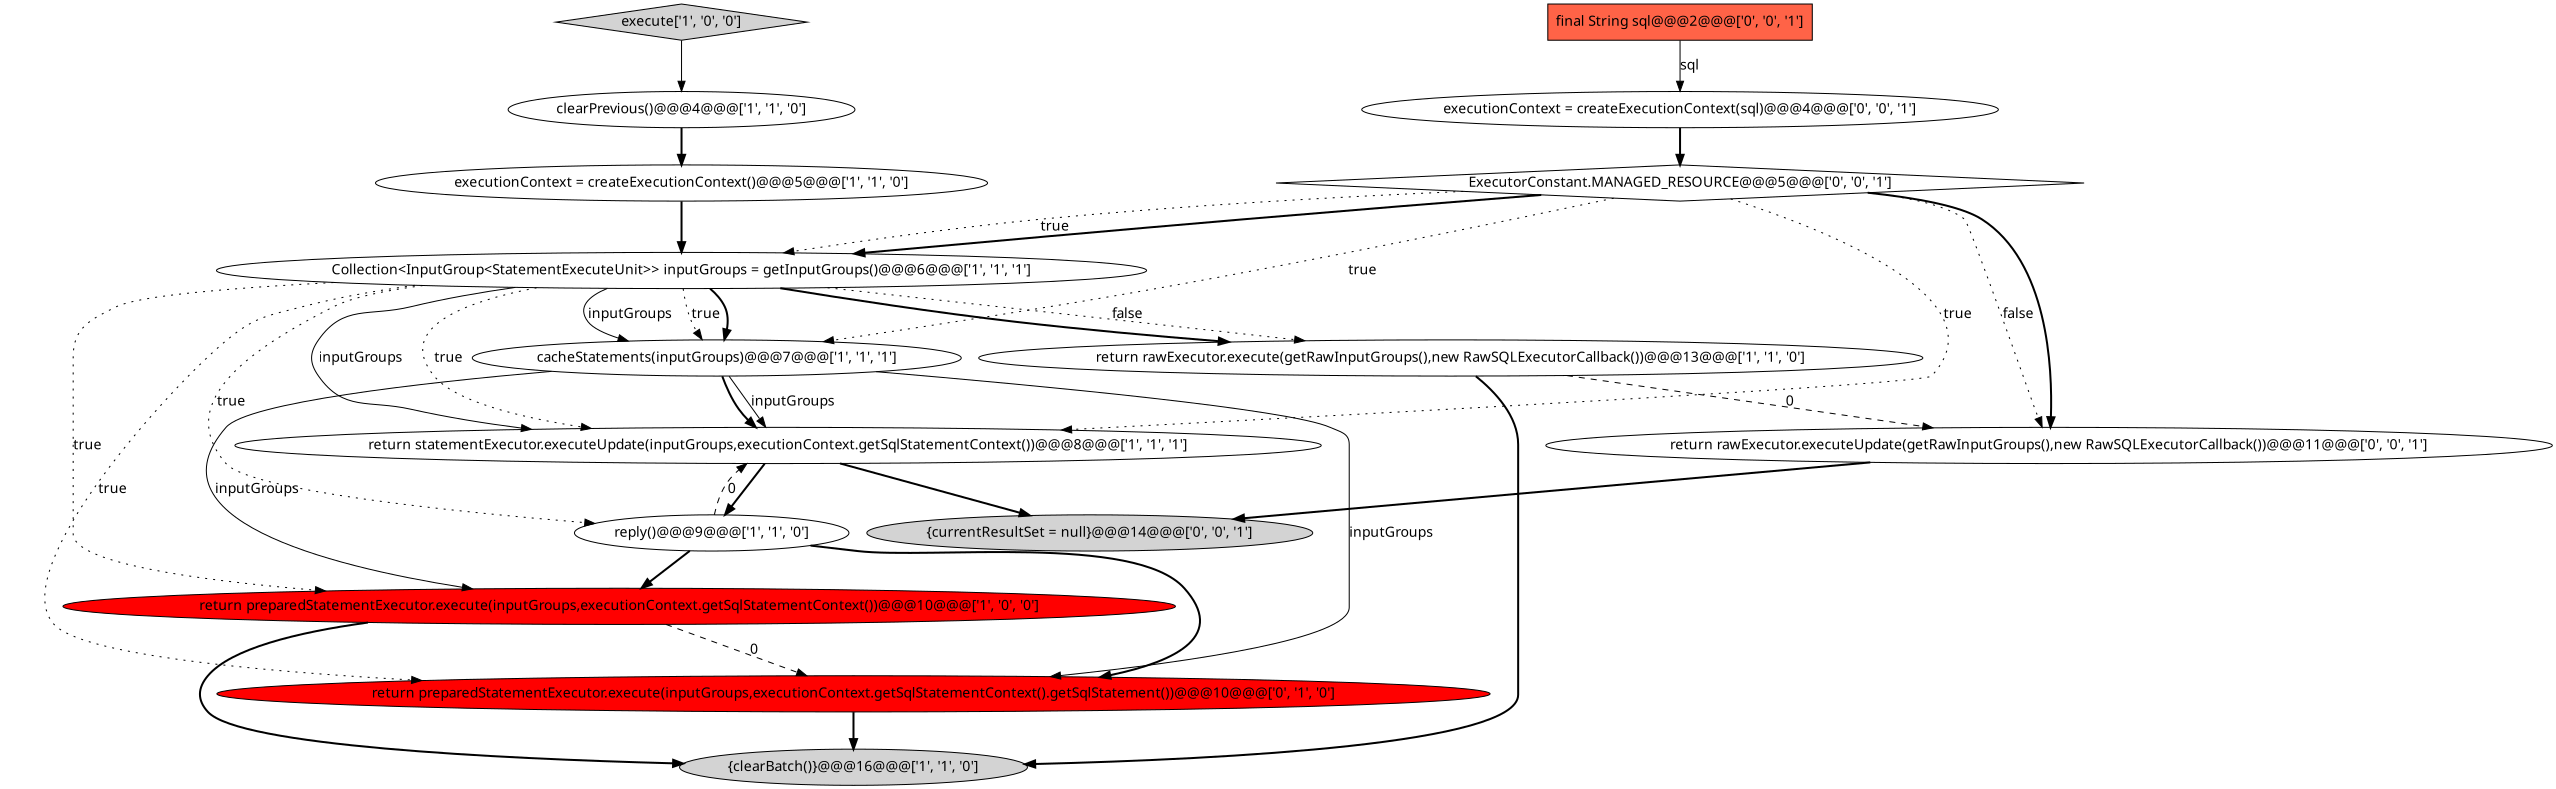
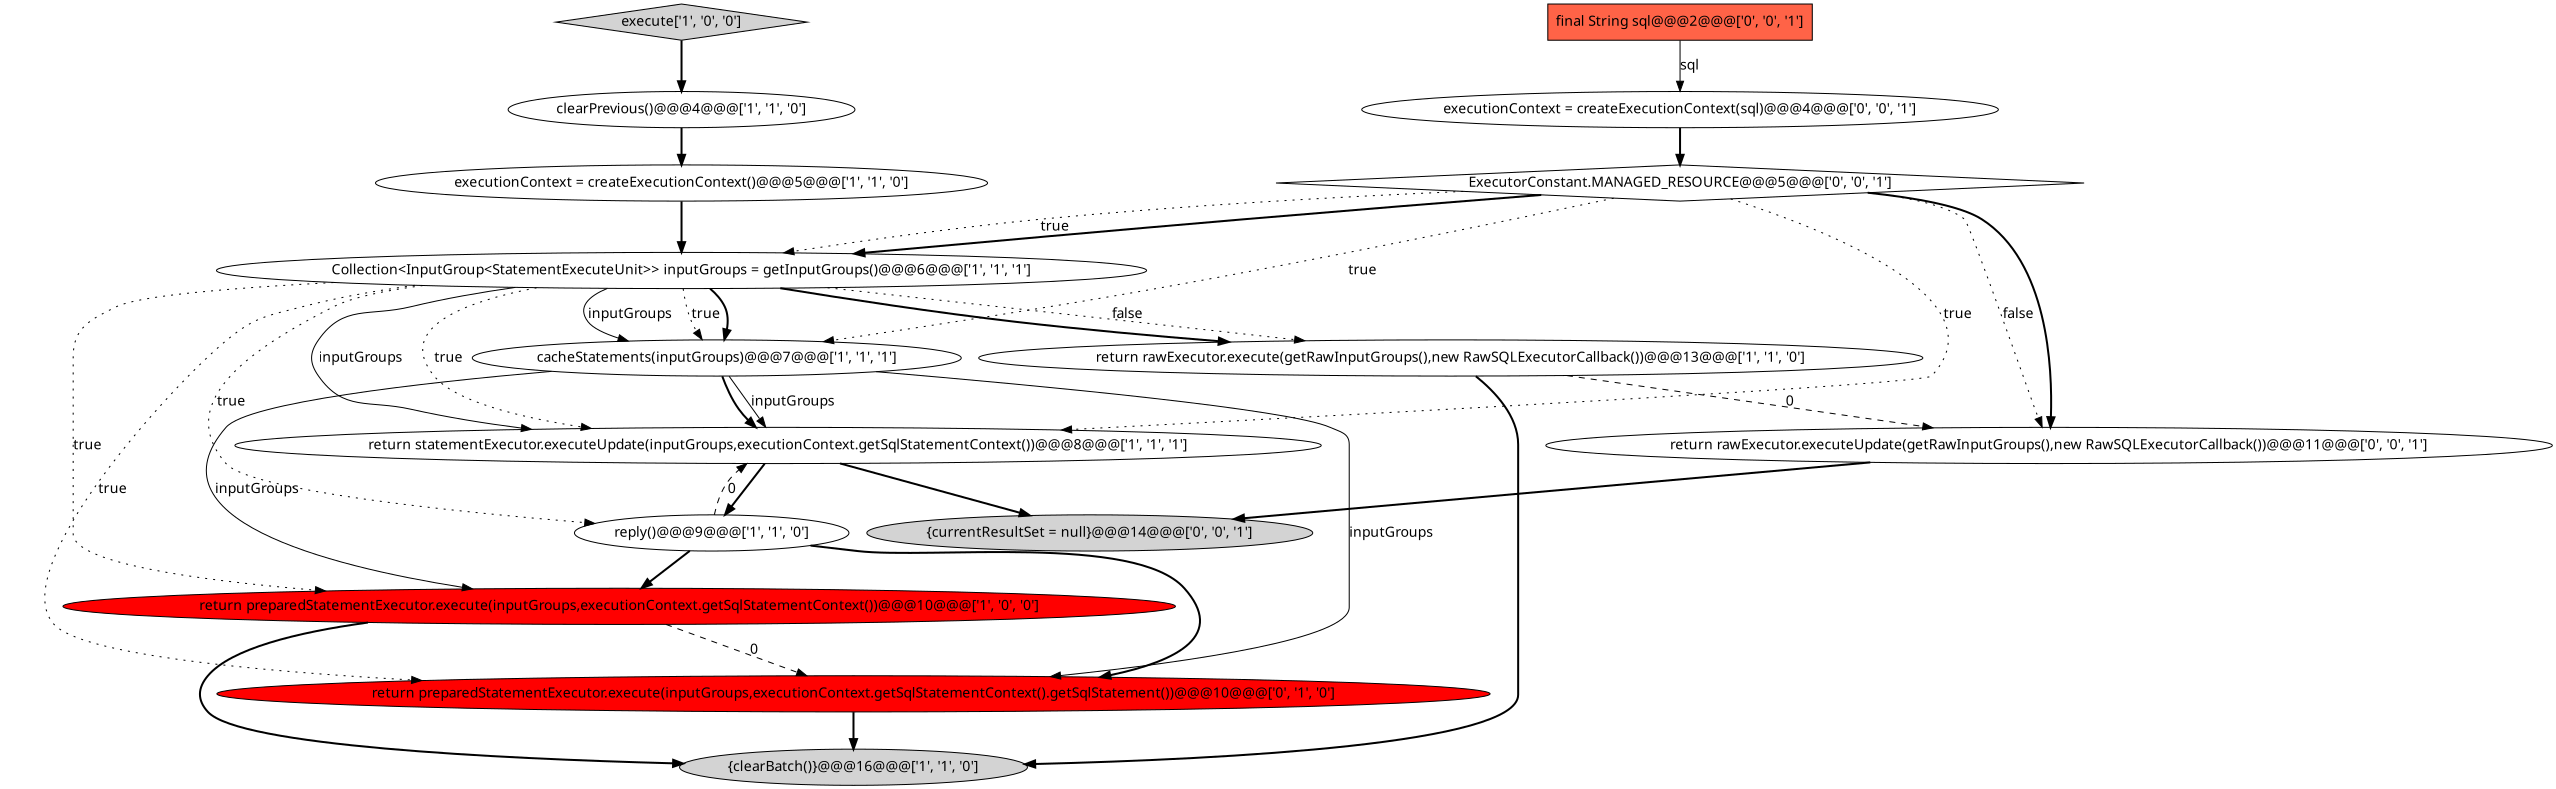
edge "execute['1', '0', '0']" -> "clearPrevious()@@@4@@@['1', '1', '0']": style solid -> bold
